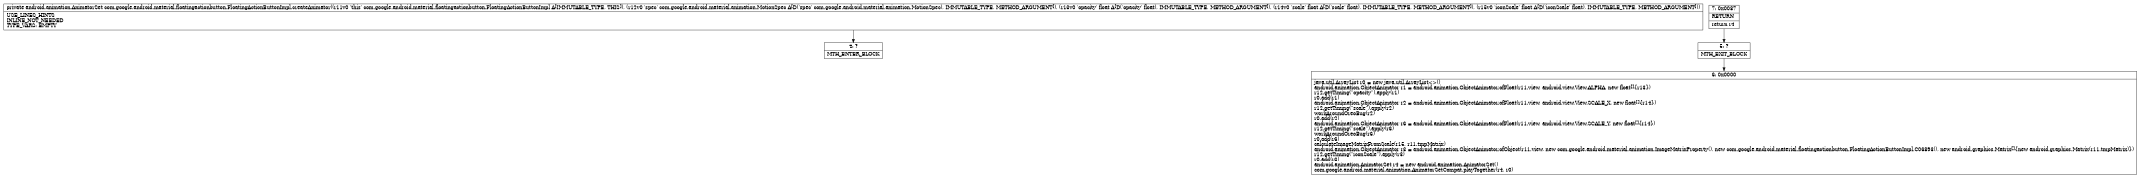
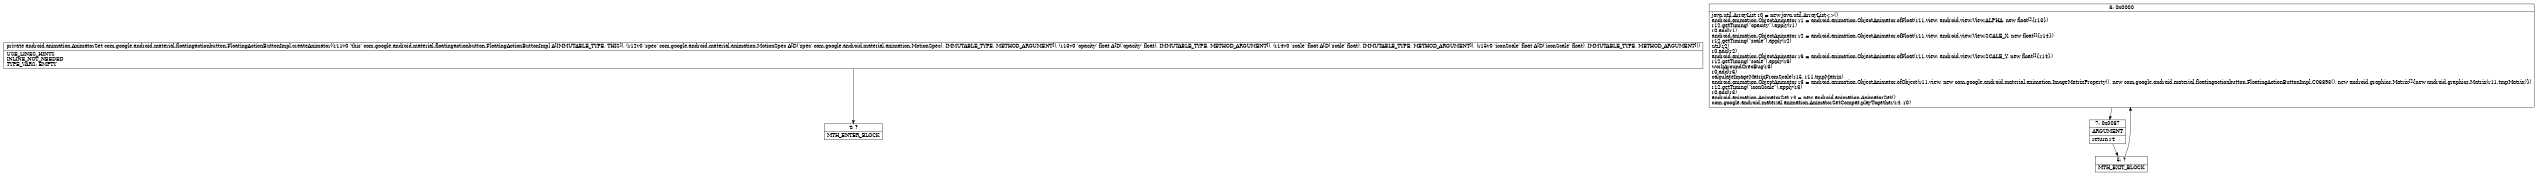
node "7: 0x0087": text "RETURN" -> "ARGUMENT"
edge "6: 0x0000" -> "7: 0x0087": added
node "6: 0x0000": text "workAroundOreoBug(r2)" -> "util(r2)"
